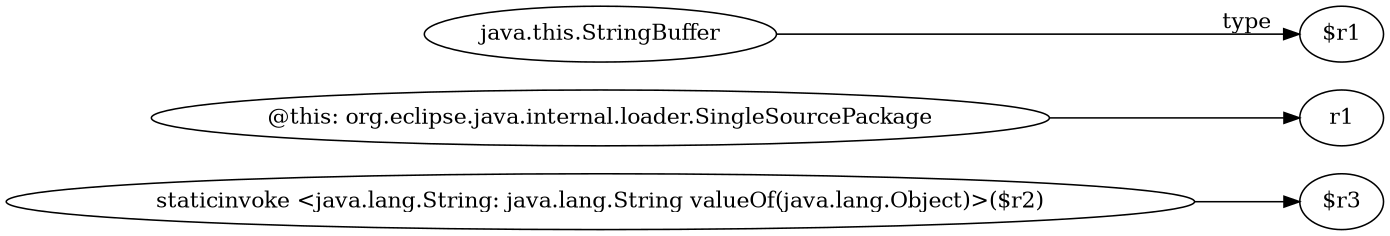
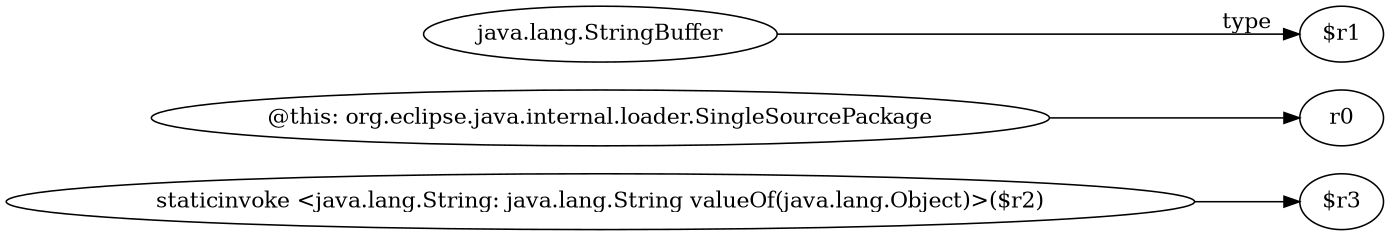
node "java.this.StringBuffer": label "java.this.StringBuffer" -> "java.lang.StringBuffer"
node "r1": label "r1" -> "r0"
